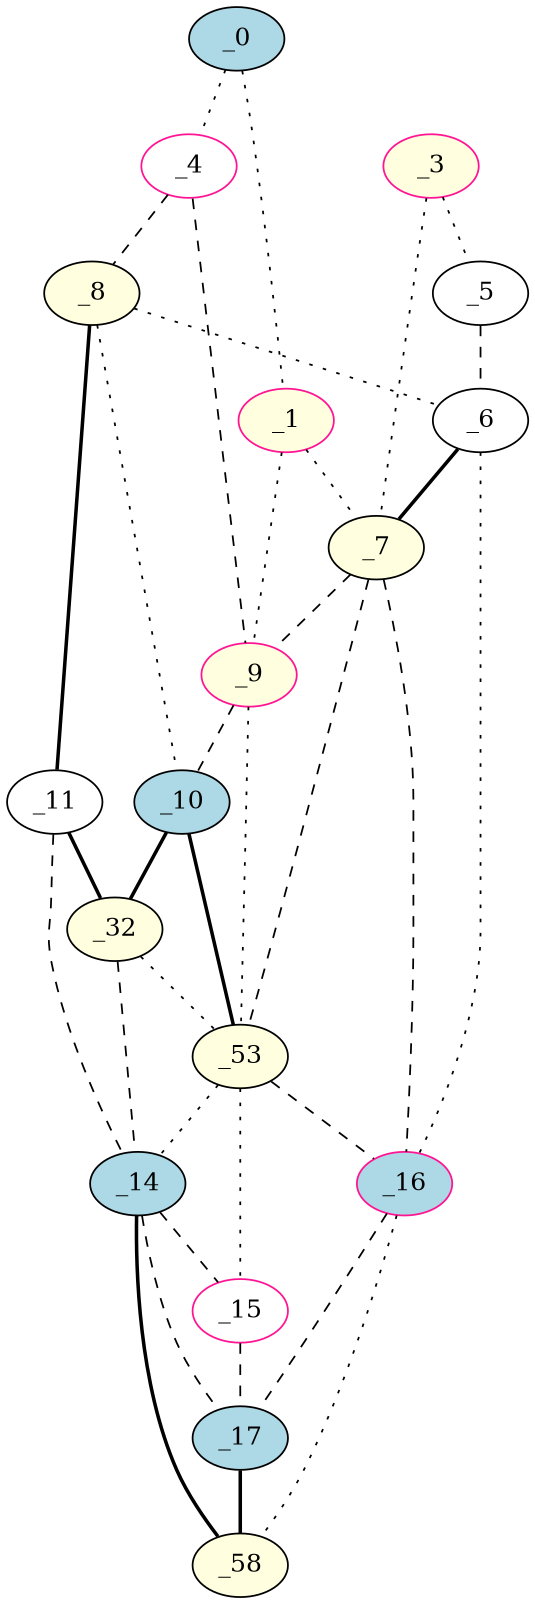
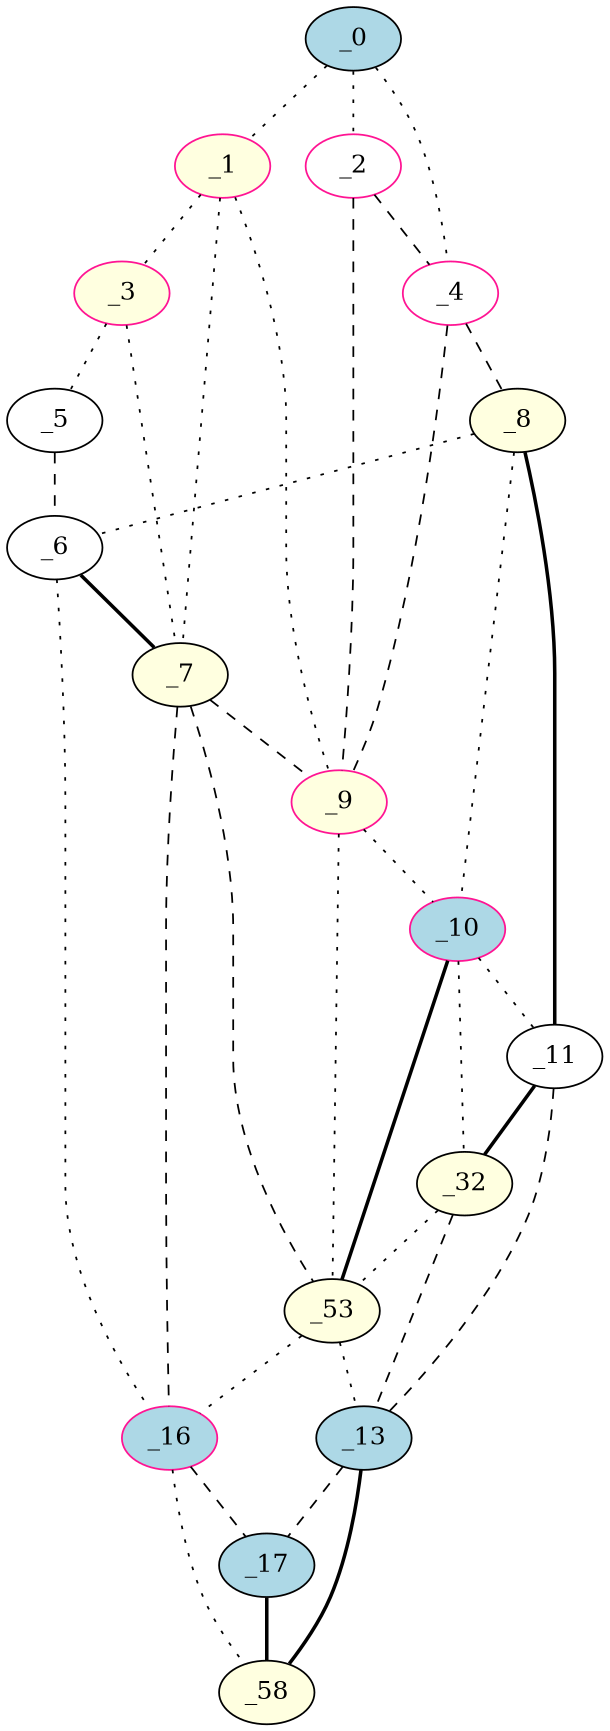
node "_2": added
edge "_1" -- "_3": added
edge "_9" -- "_10": style dashed -> dotted
node "_10": color black -> deeppink
edge "_10" -- "_32": style bold -> dotted
edge "_10" -- "_11": added
edge "_53" -- "_16": style dashed -> dotted
node "_14": label "_14" -> "_13"
node "_15": removed
